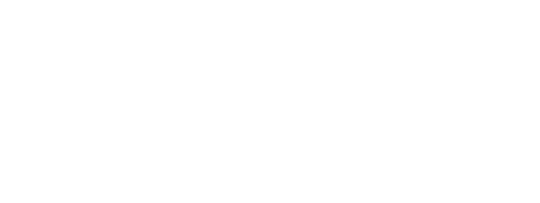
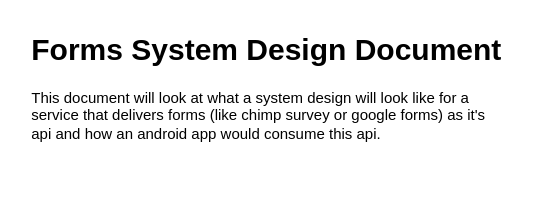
node "Forms System Design DocumentThis document will look at what a system design will look like for a service that delivers forms (like chimp survey or google forms) as it's api and how an android app would consume this api.": added
